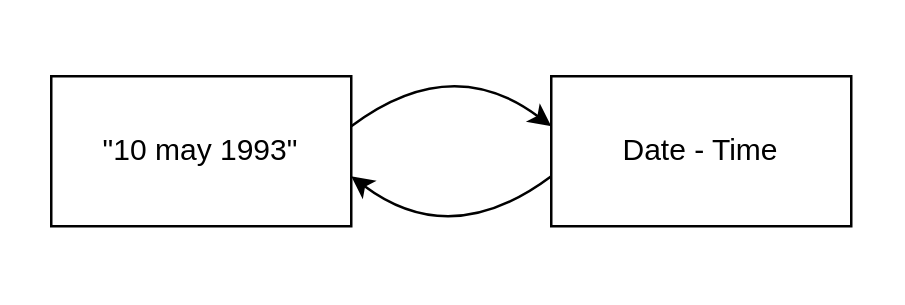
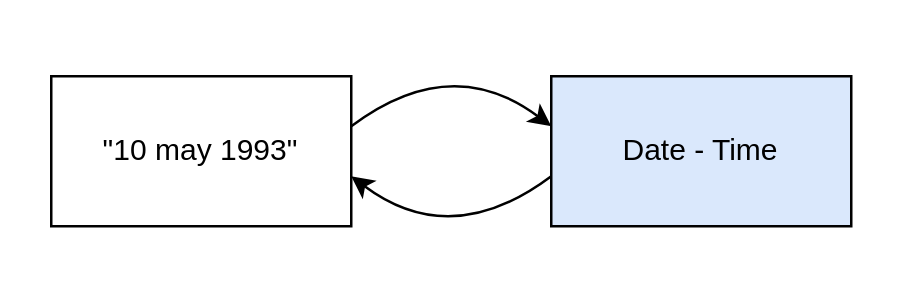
node "Date - Time": fillcolor #ffffff -> #dae8fc
